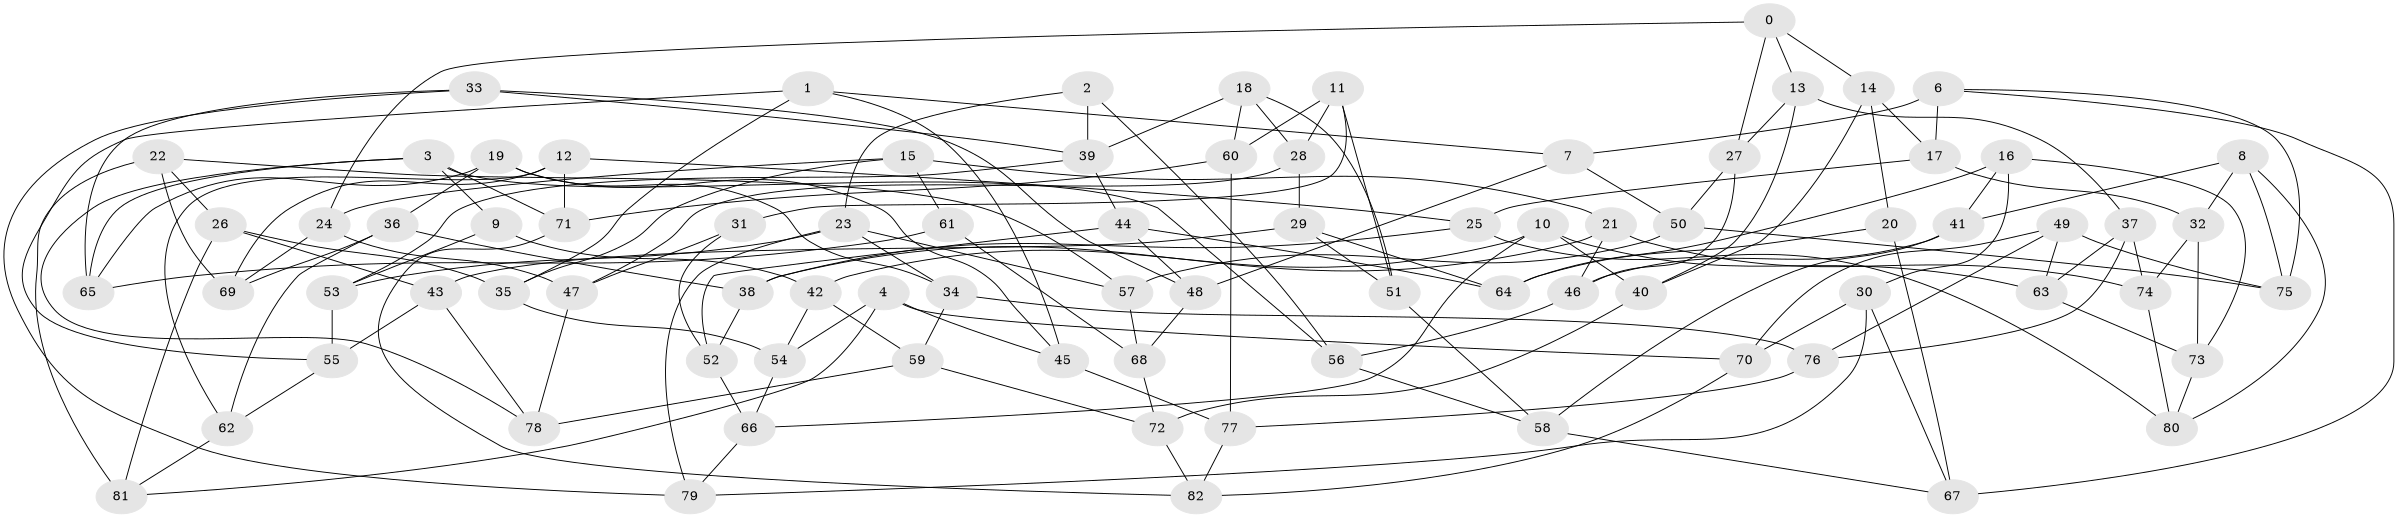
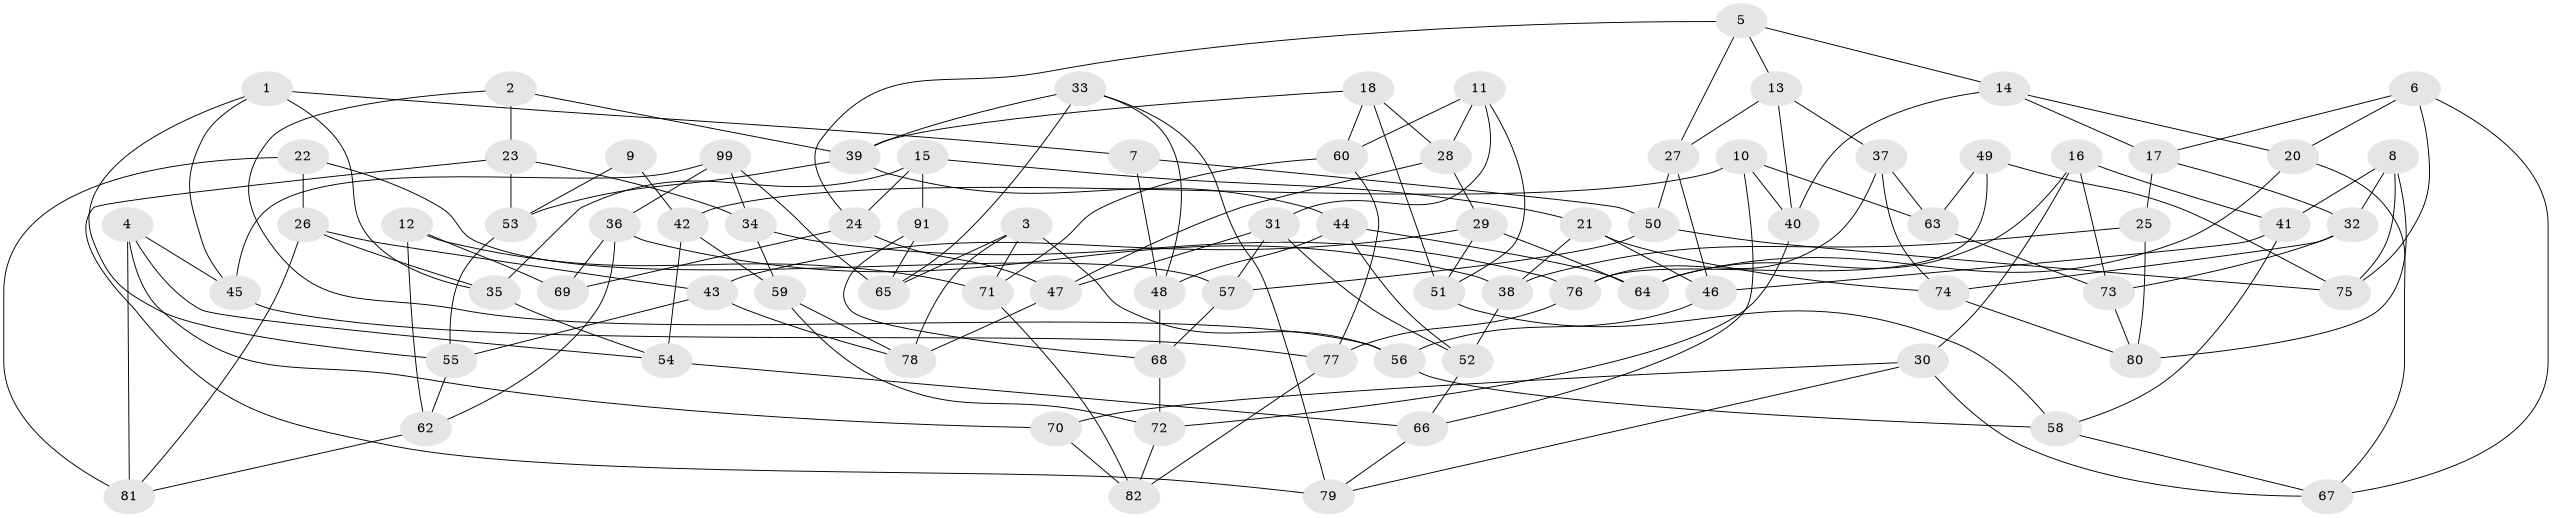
node "0": label "0" -> "5"
edge "6" -- "7": now "6" -- "20"
node "19": label "19" -> "99"
edge "12" -- "25": removed
edge "3" -- "9": removed
node "61": label "61" -> "91"
edge "22" -- "69": removed
edge "23" -- "57": now "31" -- "57"
edge "49" -- "70": removed
